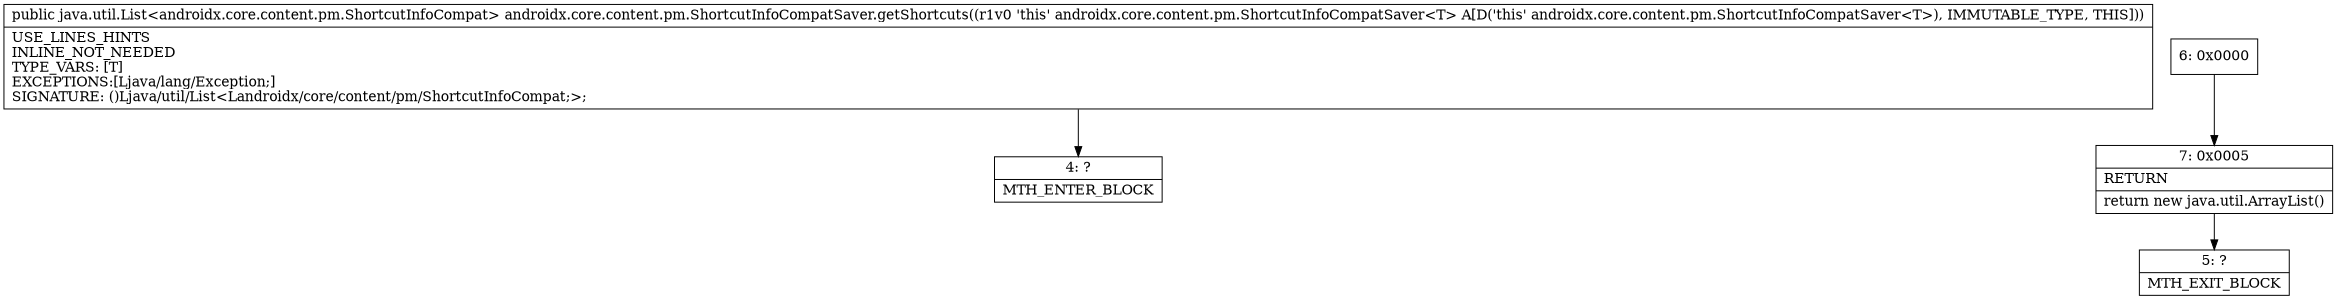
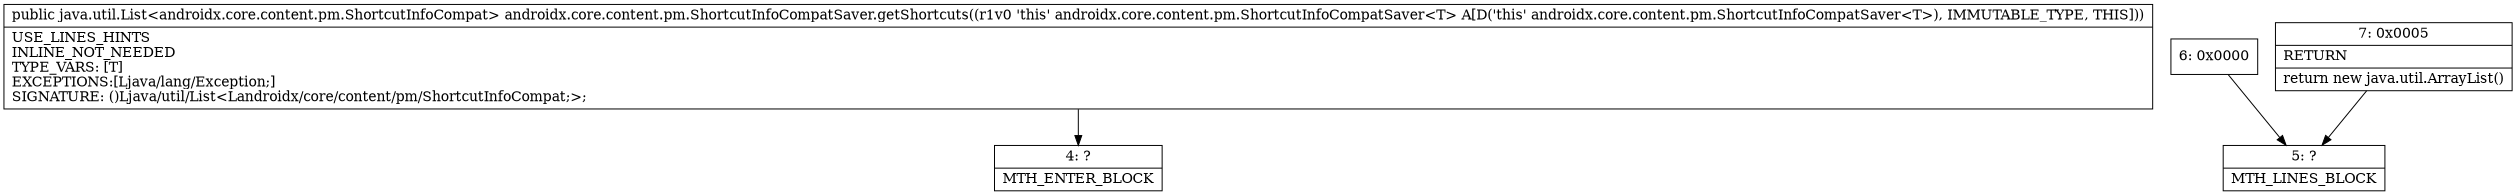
edge "6: 0x0000" -> "7: 0x0005": now "6: 0x0000" -> "5: ?"
node "5: ?": text "MTH_EXIT_BLOCK" -> "MTH_LINES_BLOCK"
